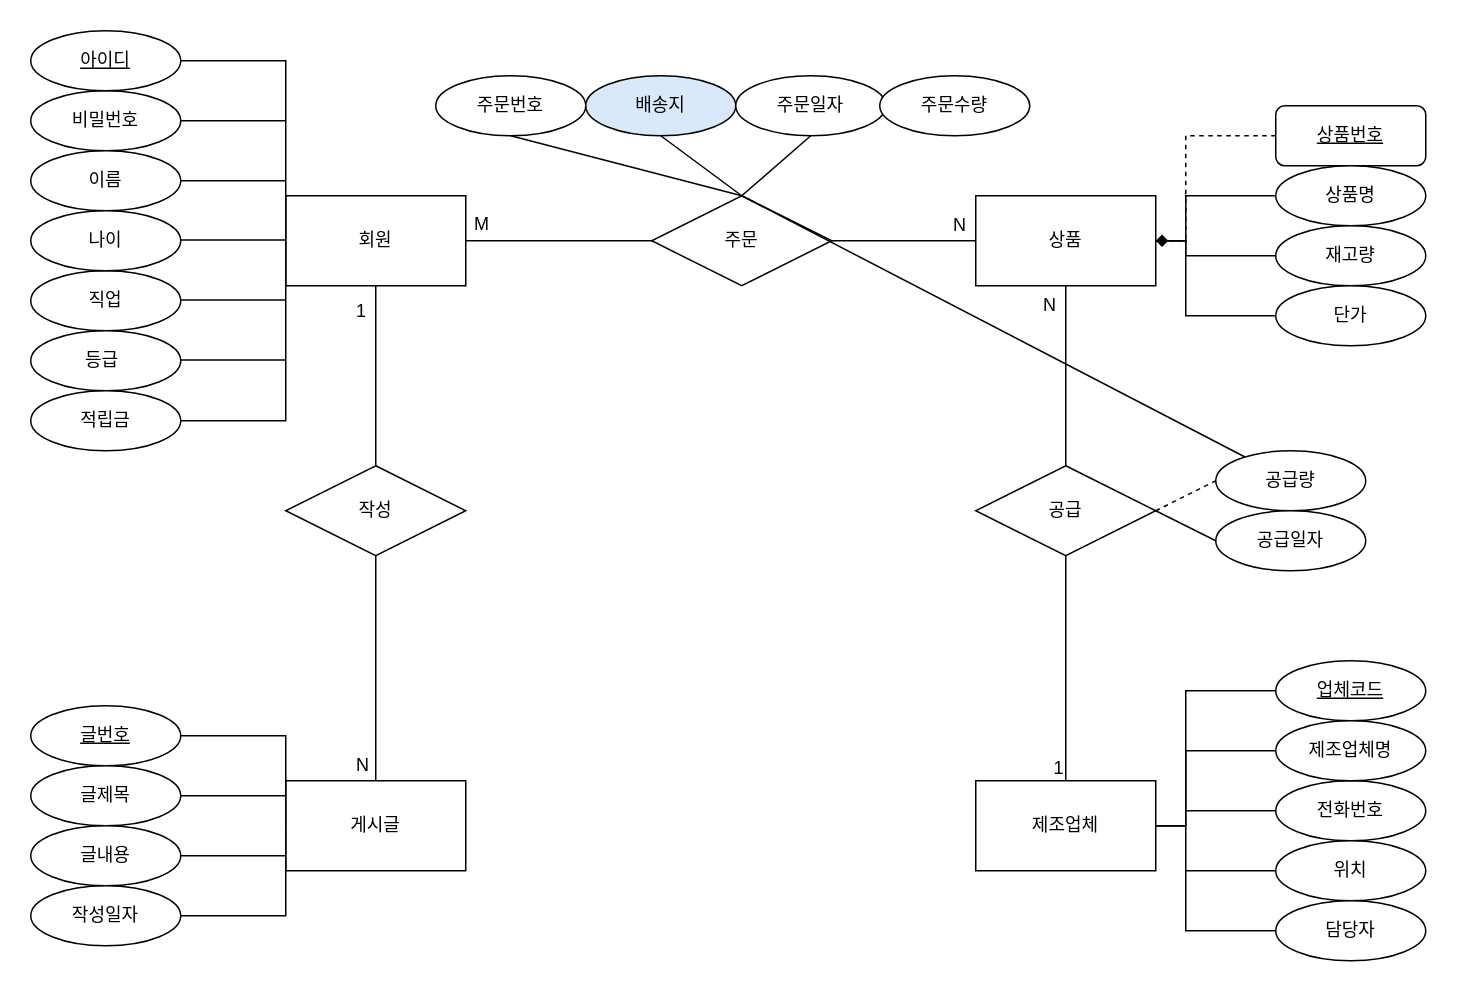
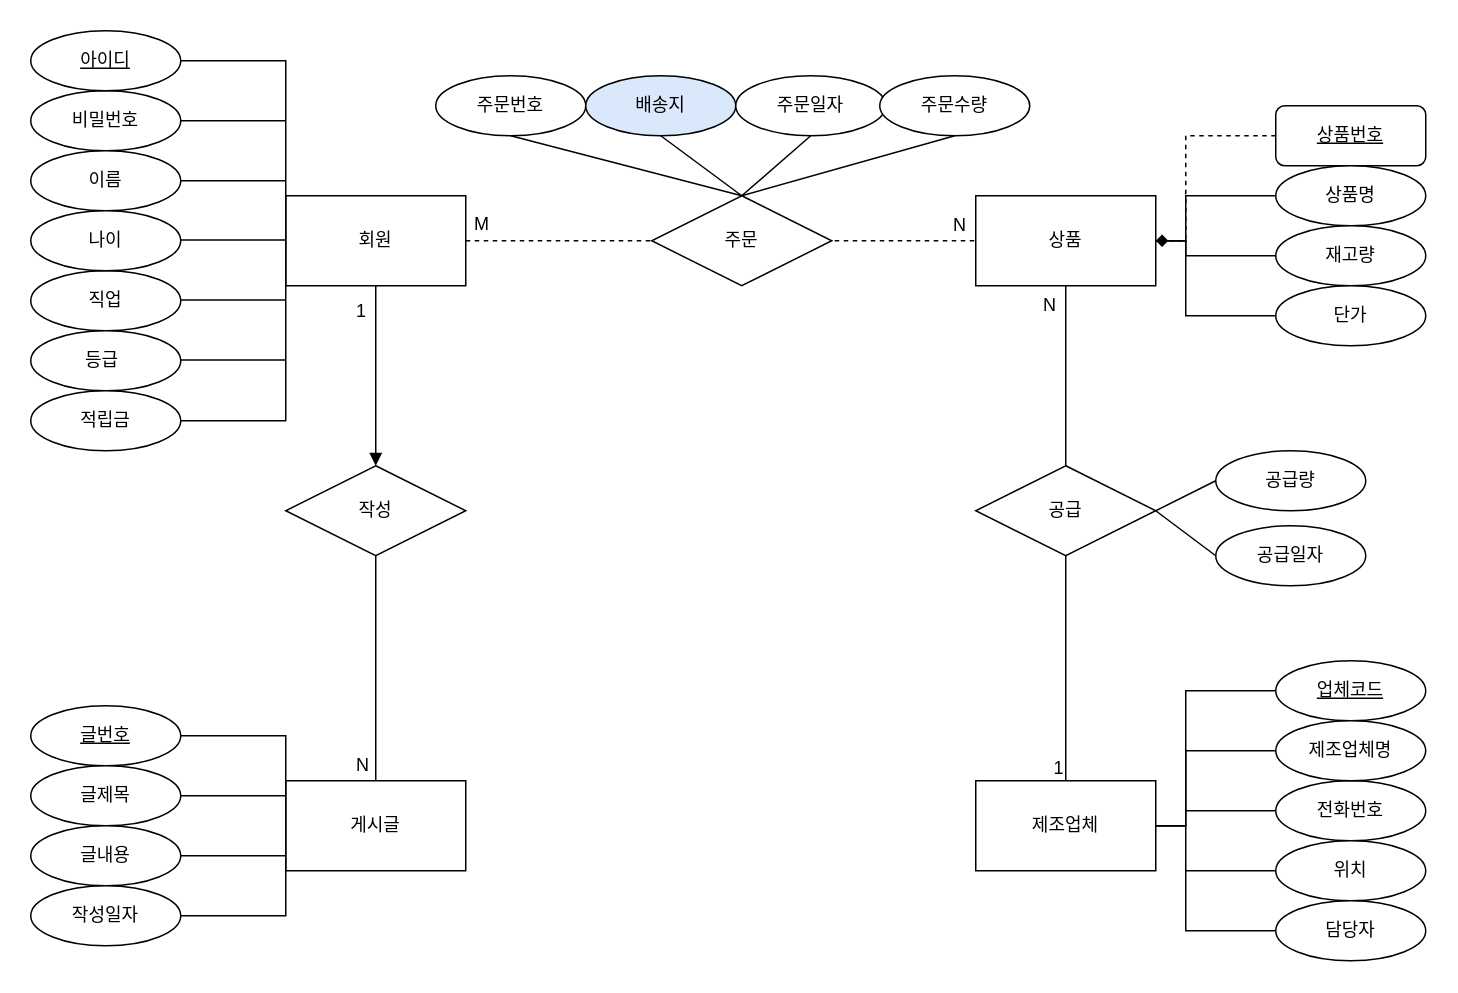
edge "회원" -- "상품": style solid -> dashed
edge "주문" -- "공급량": now "주문" -- "주문수량"
edge "회원" -- "작성": arrowhead none -> block
edge "공급량" -- "공급": style dashed -> solid
node "공급일자": moved (1291, 541) -> (1291, 556)
